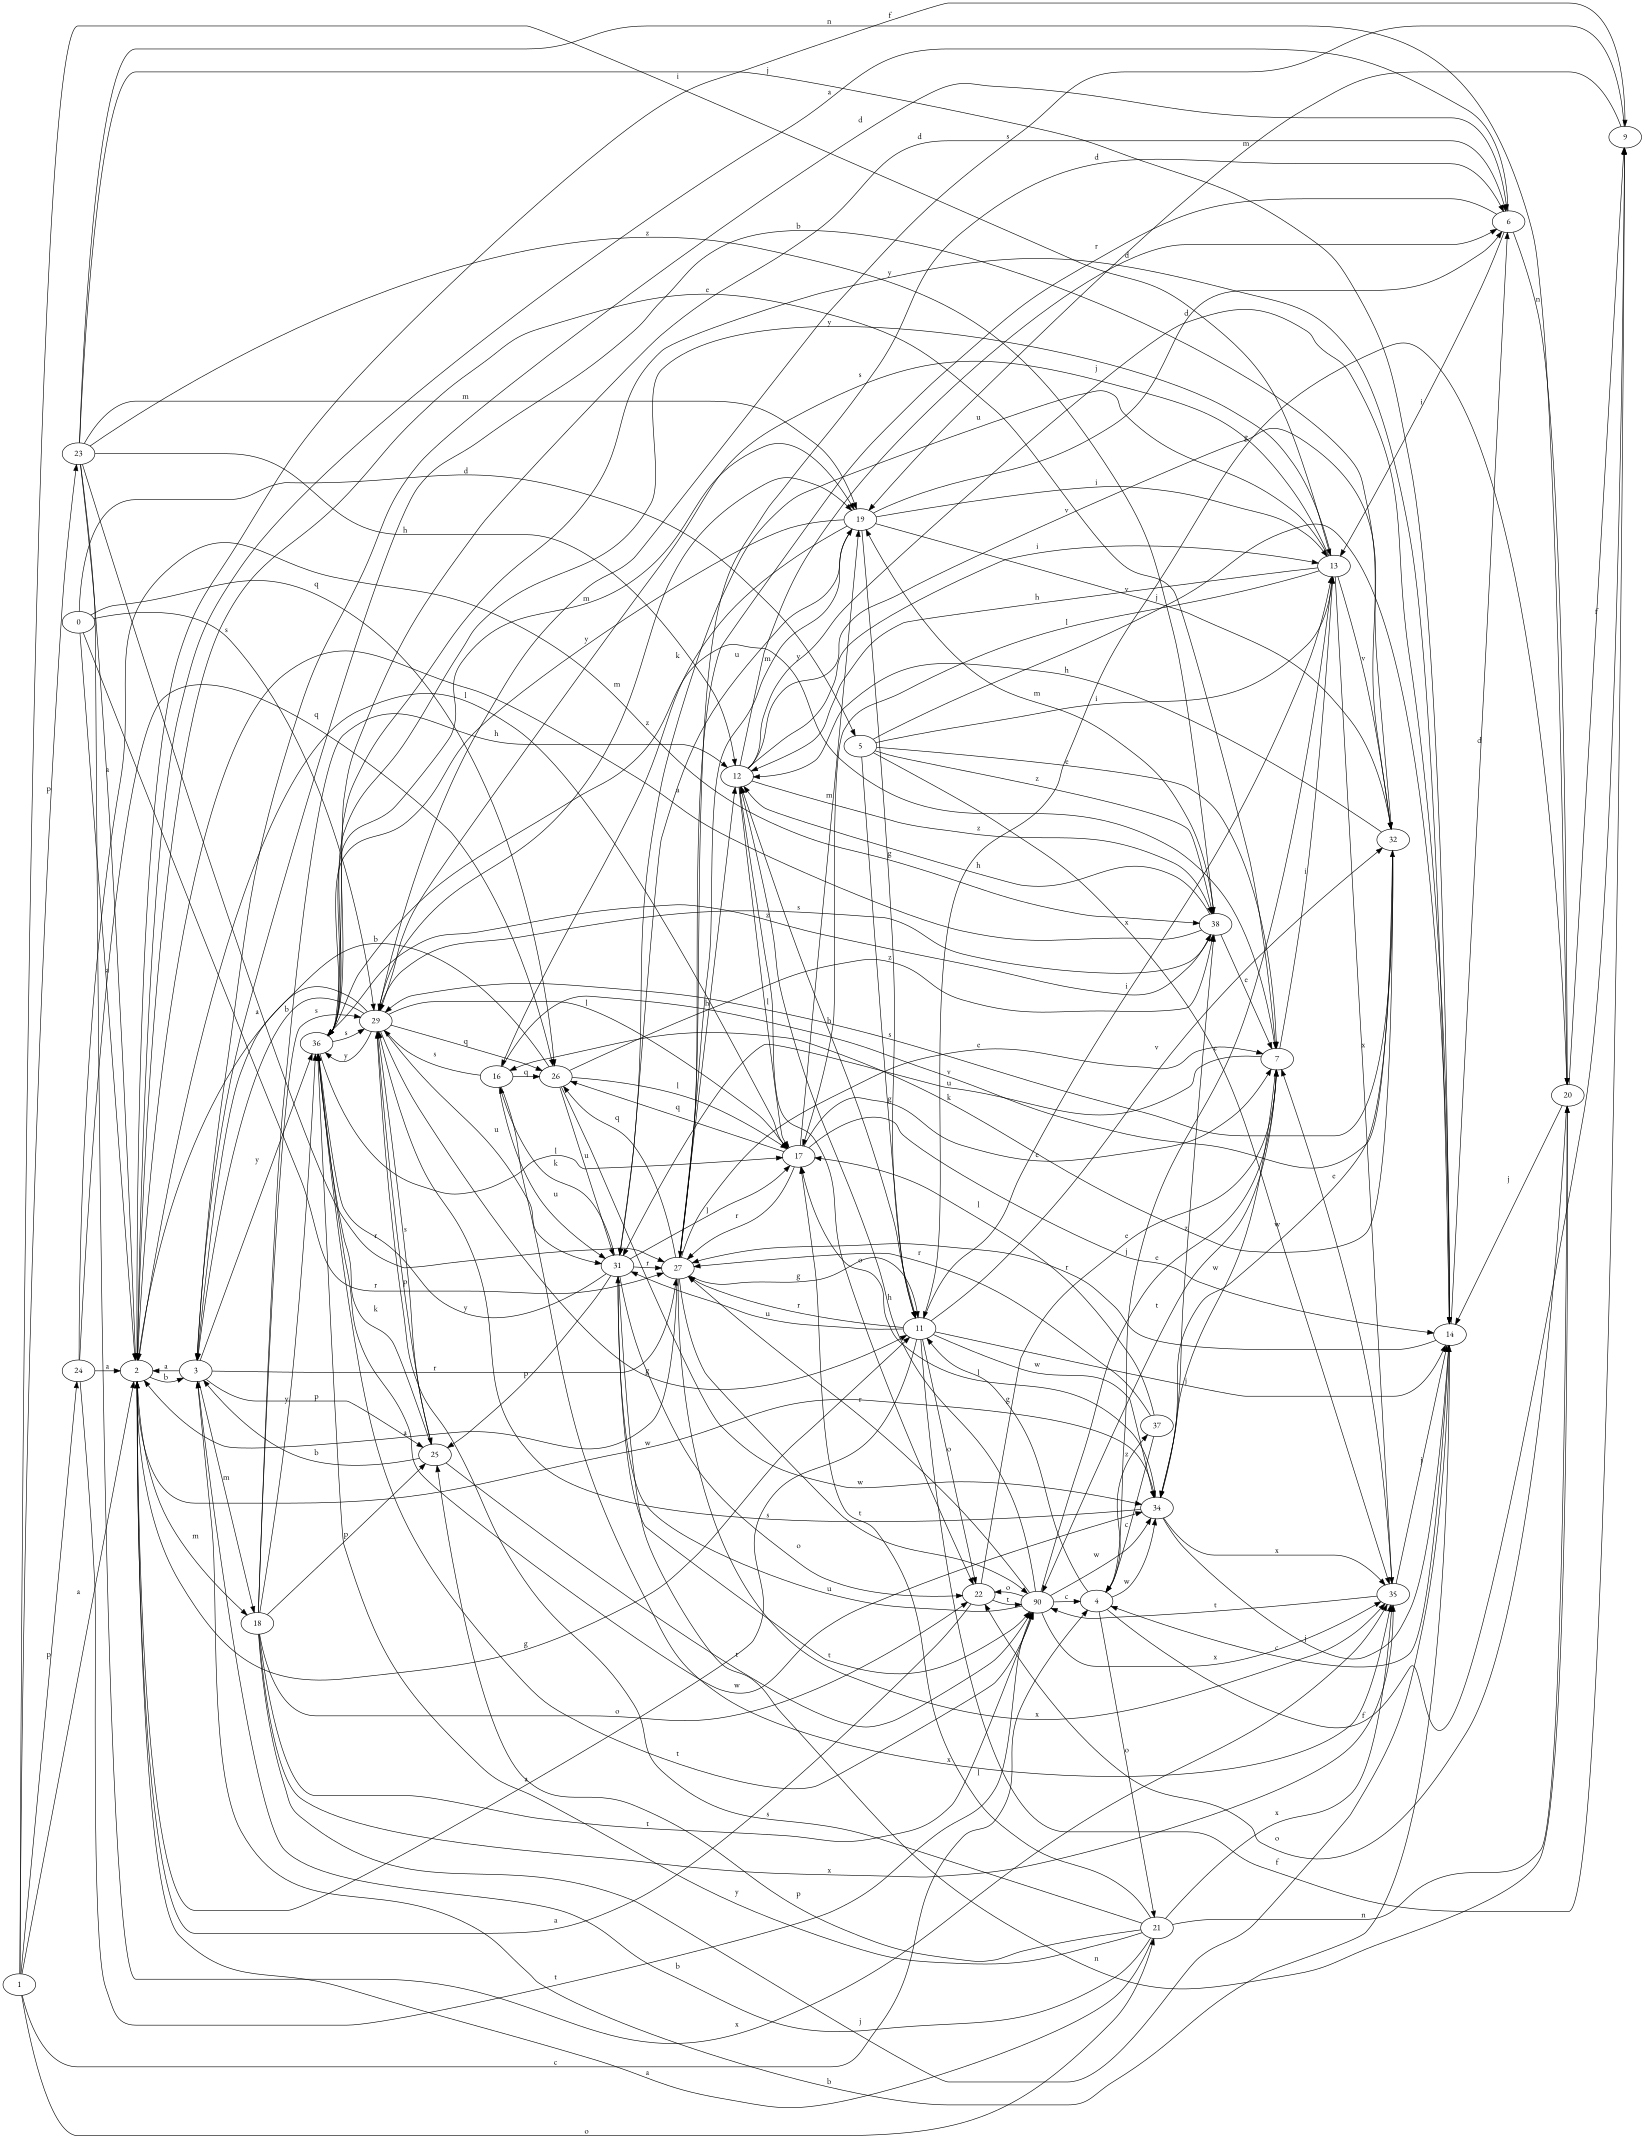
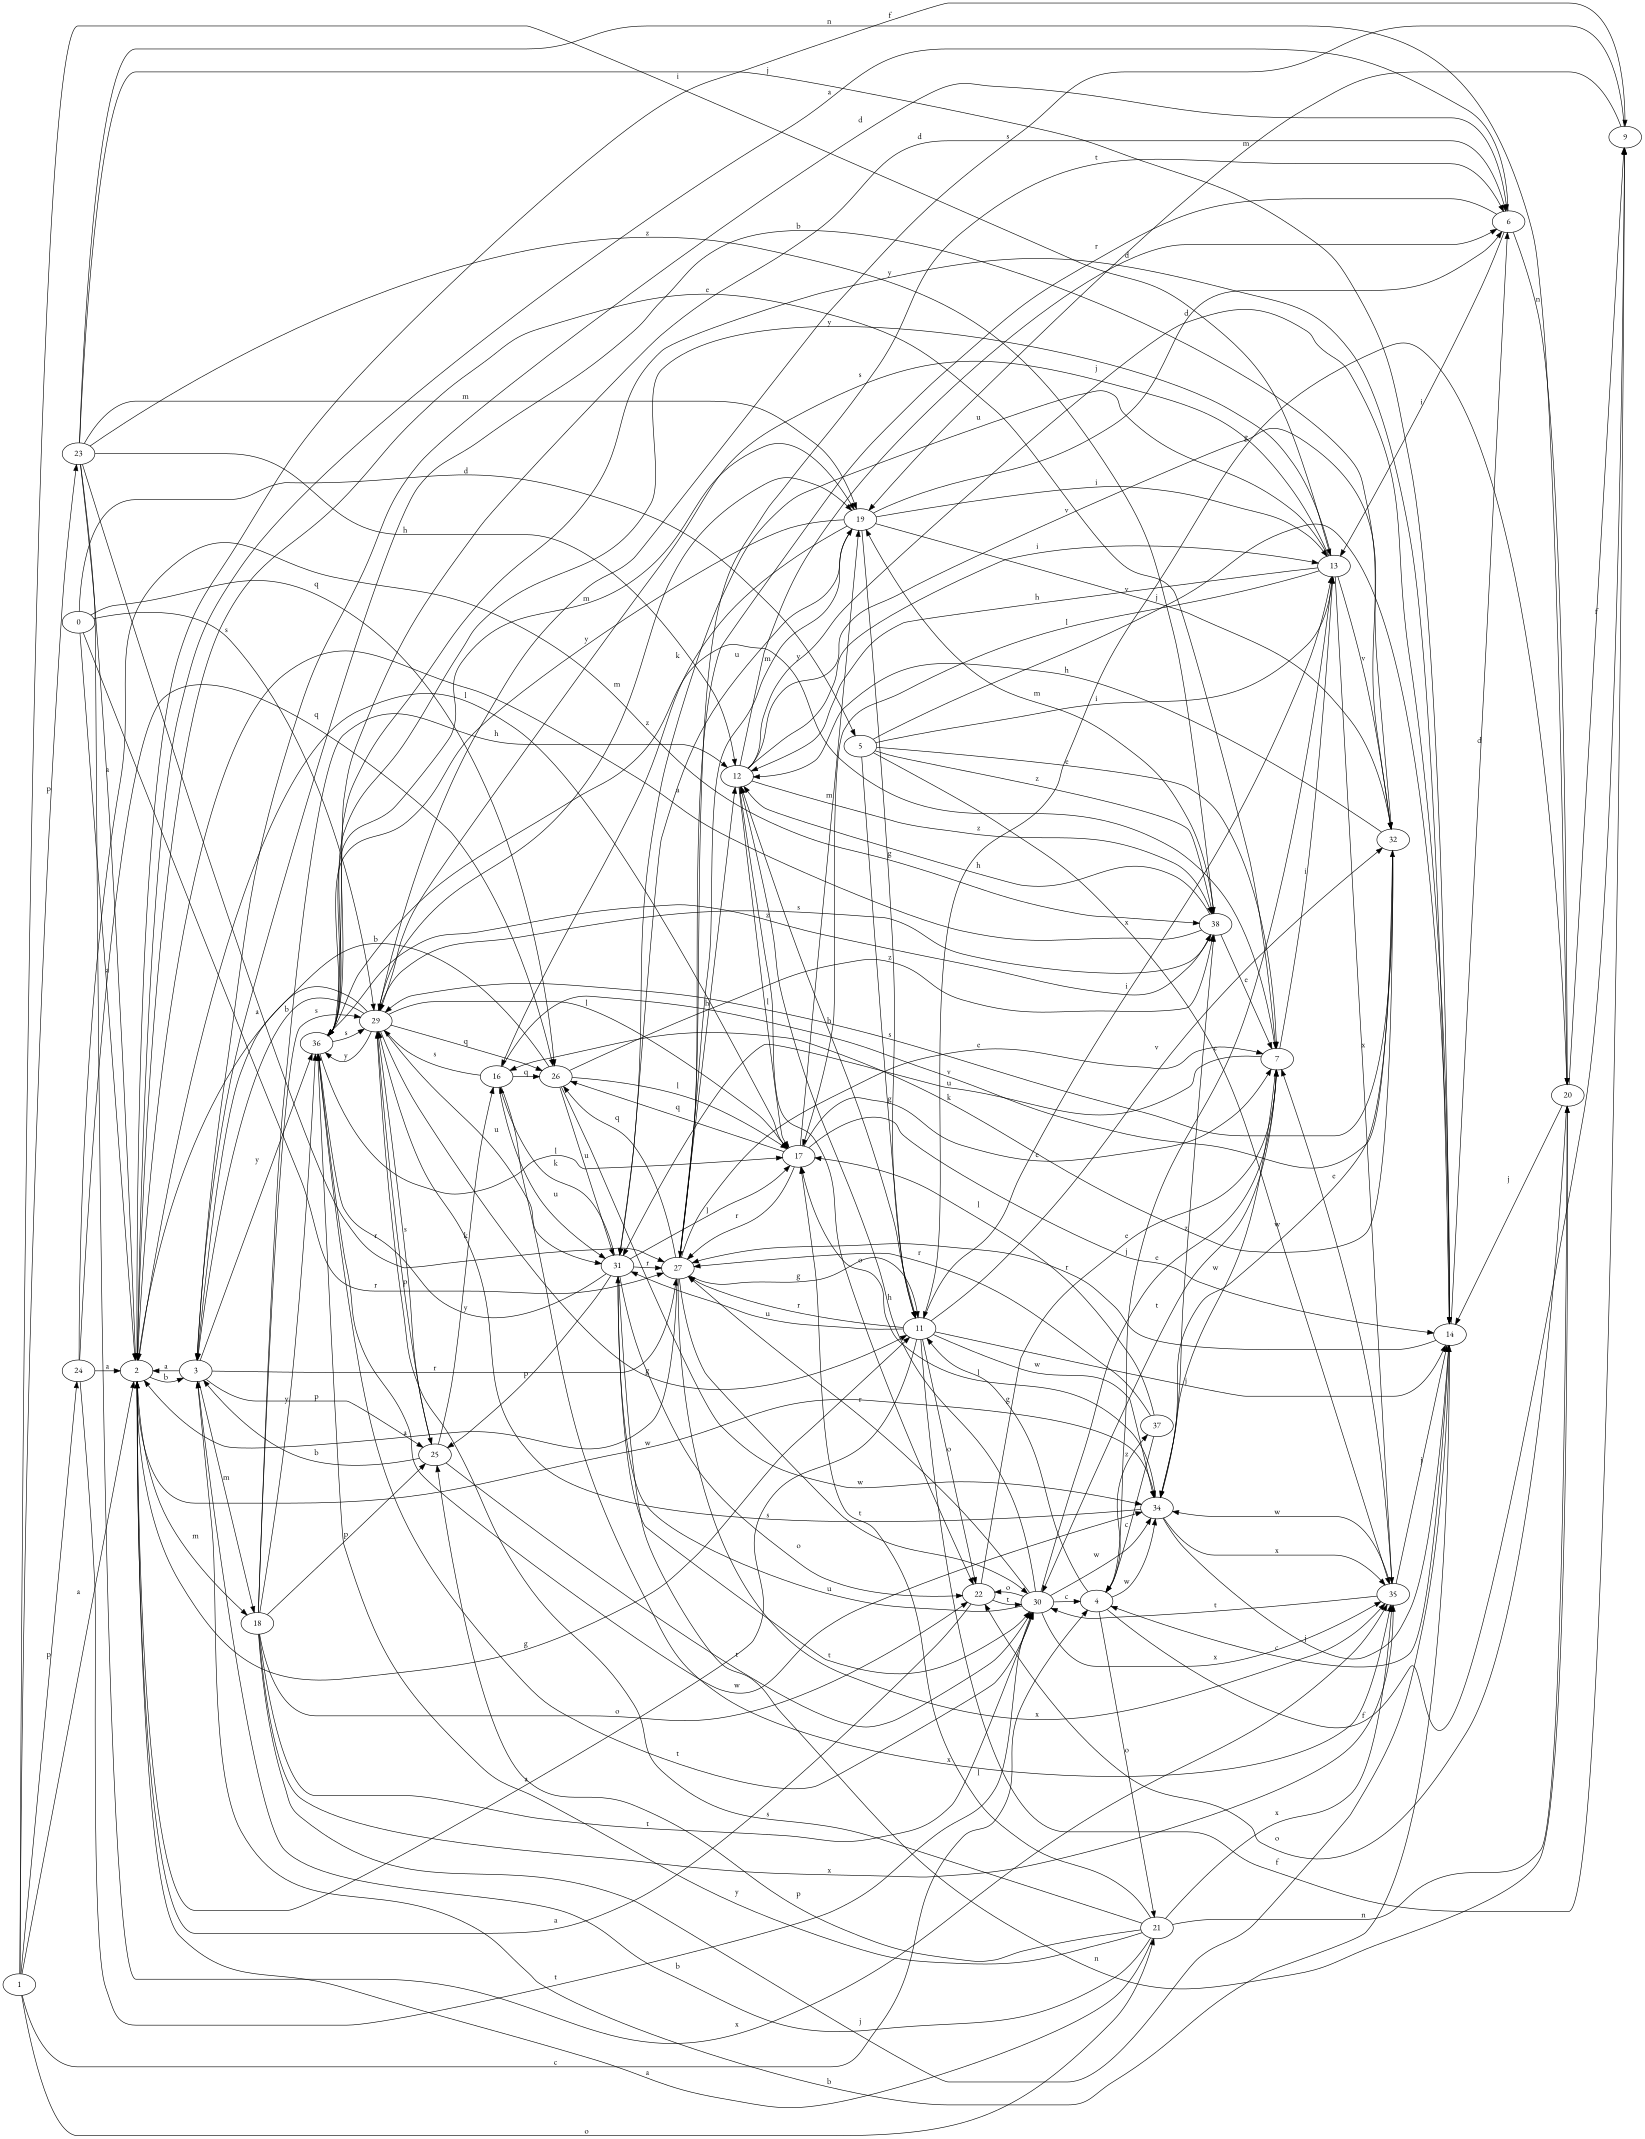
edge "27" -> "6": label "d" -> "t"
edge "25" -> "36": now "25" -> "16"
edge "35" -> "34": added, label "w"
node "90": label "90" -> "30"
